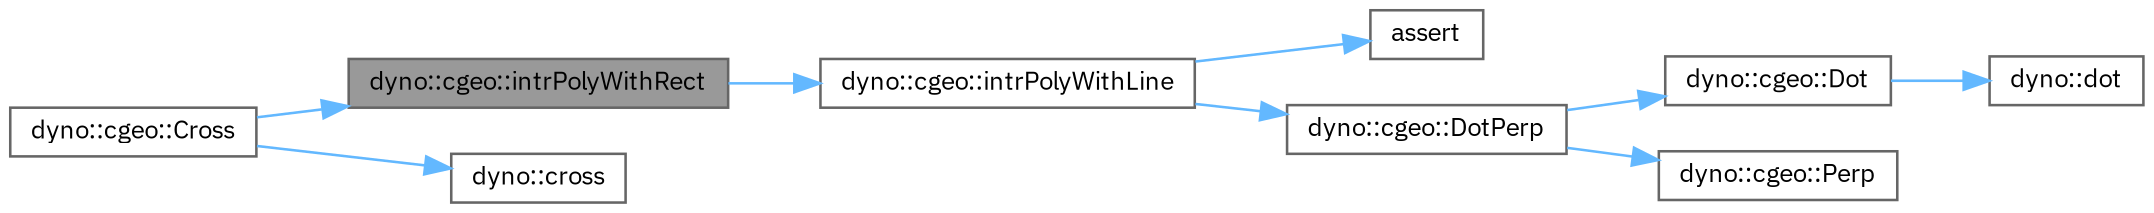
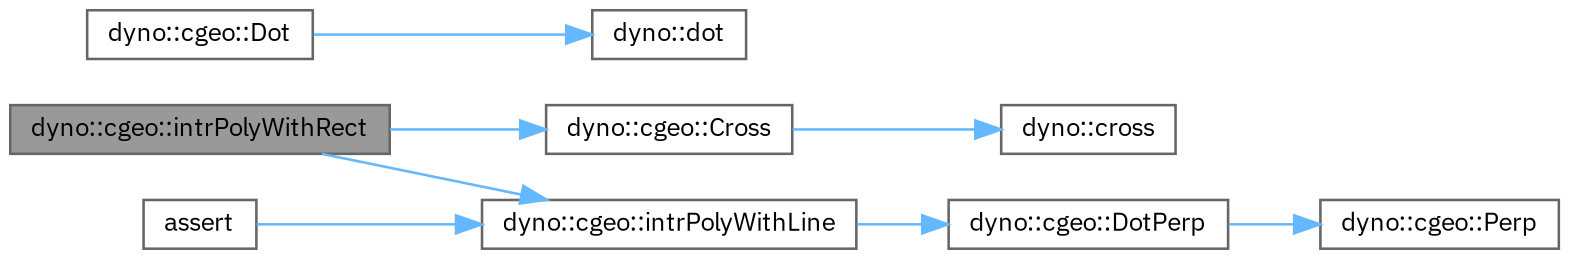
edge "dyno::cgeo::intrPolyWithLine" -> "assert": reversed
edge "dyno::cgeo::DotPerp" -> "dyno::cgeo::Dot": removed
edge "dyno::cgeo::Cross" -> "dyno::cgeo::intrPolyWithRect": reversed
